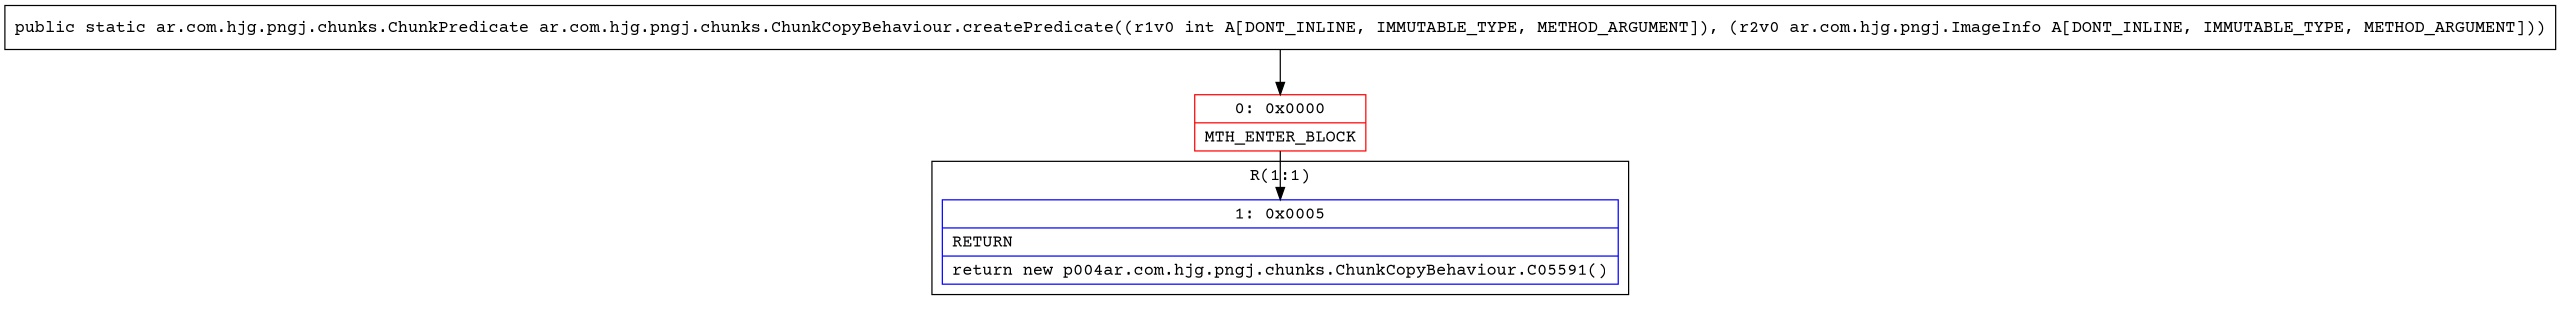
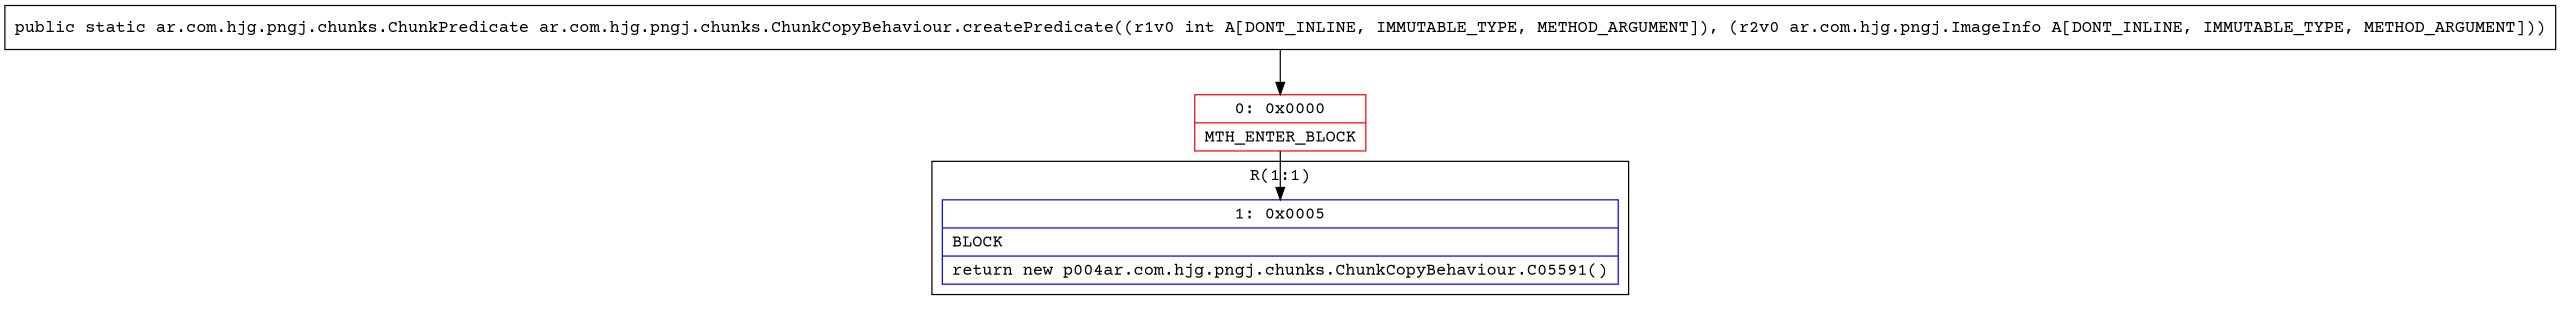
node "1: 0x0005": text "RETURN" -> "BLOCK"
